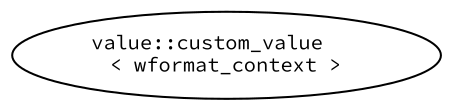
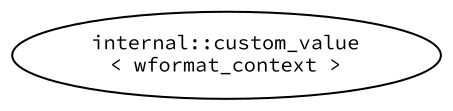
node "value::custom_value < wformat_context >": label "value::custom_value < wformat_context >" -> "internal::custom_value < wformat_context >"
